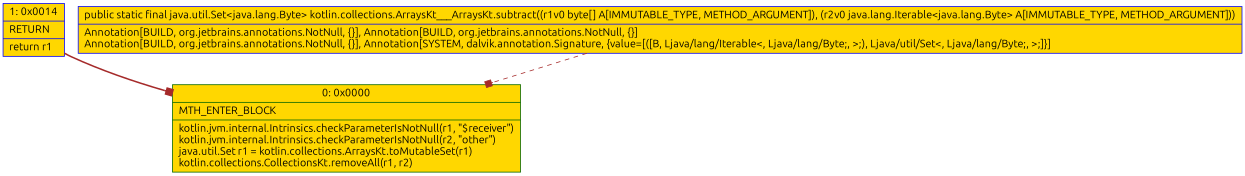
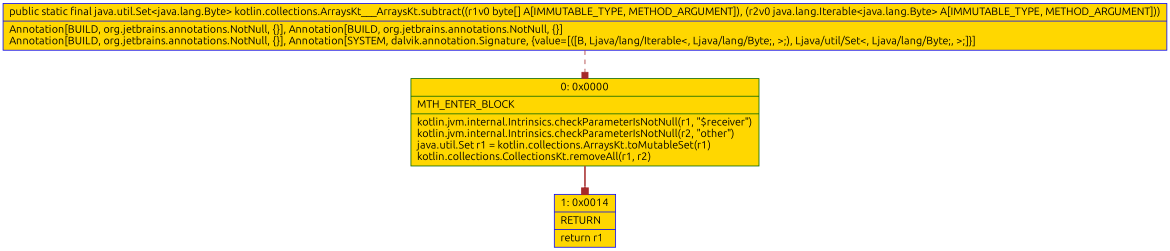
edge "1: 0x0014" -> "0: 0x0000": reversed
